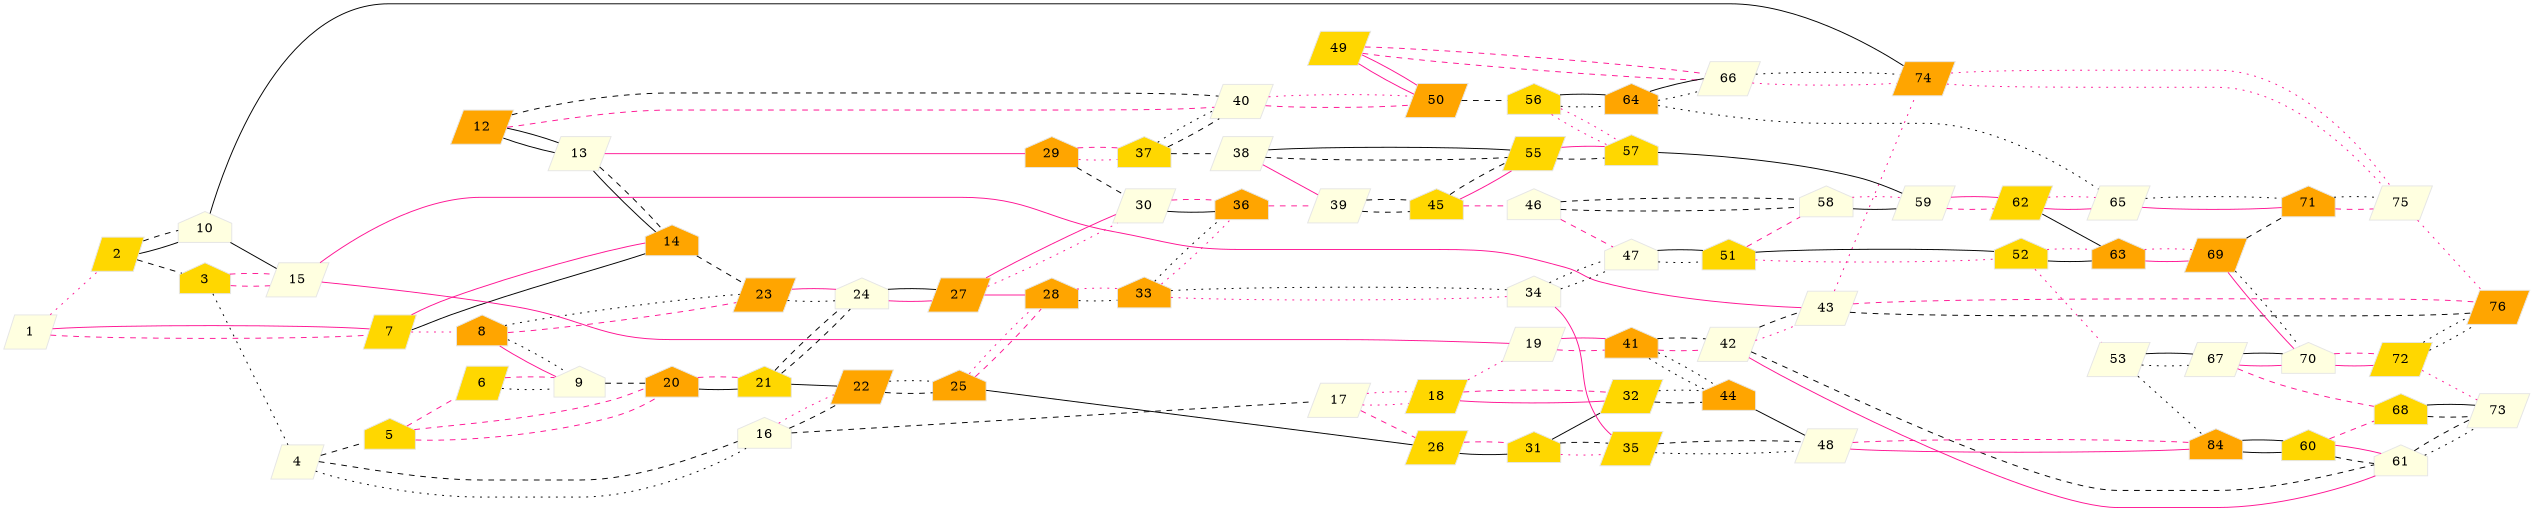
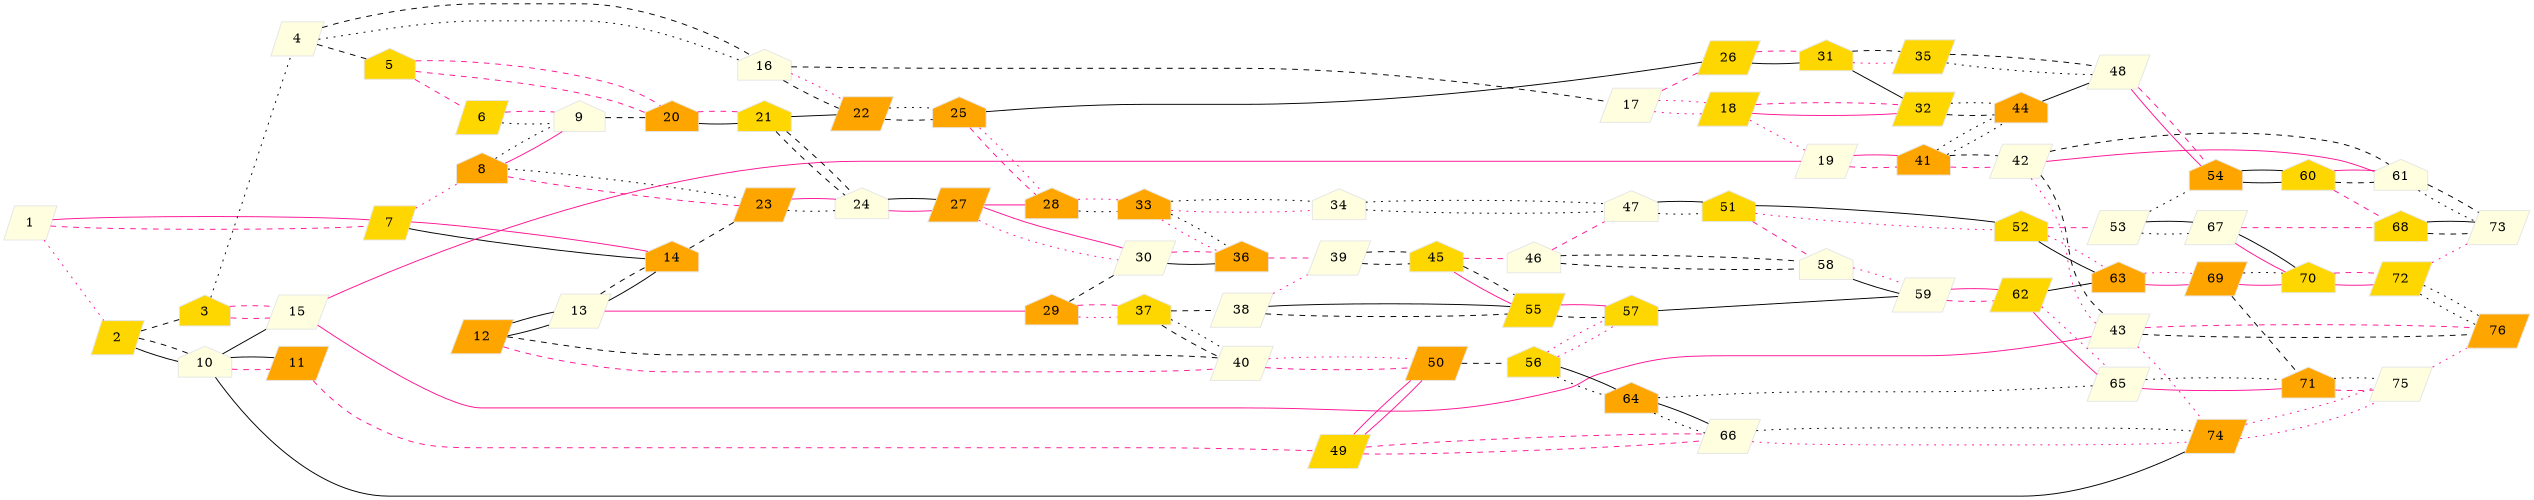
edge "38" -- "39": style solid -> dotted
edge "52" -- "53": style dotted -> dashed
node "70": fillcolor lightyellow -> gold
node "11": added
edge "34" -- "35": removed
node "84": label "84" -> "54"
